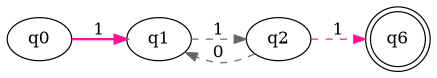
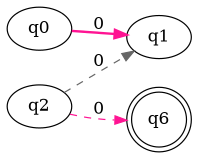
edge "q0" -> "q1": label "1" -> "0"
edge "q2" -> "q6": label "1" -> "0"
edge "q1" -> "q2": removed, label "1"
